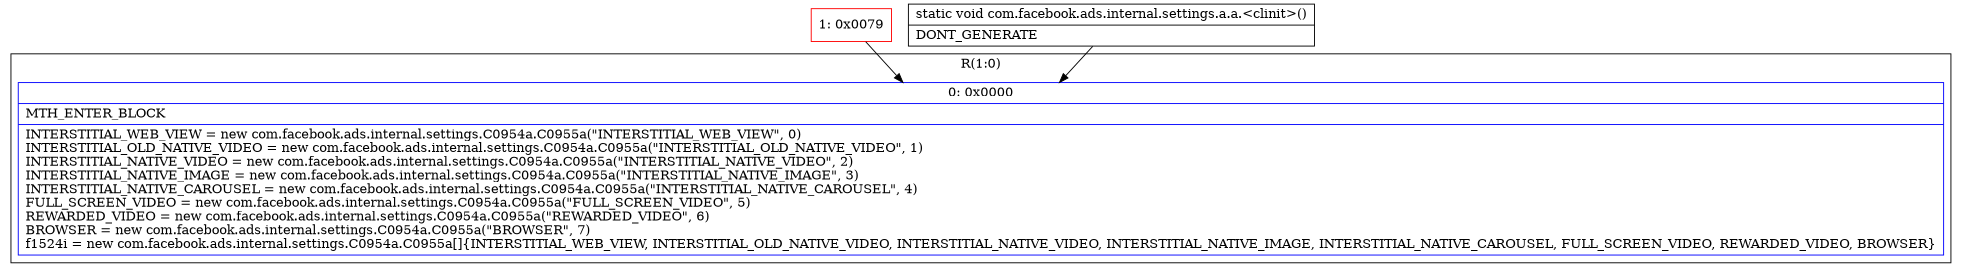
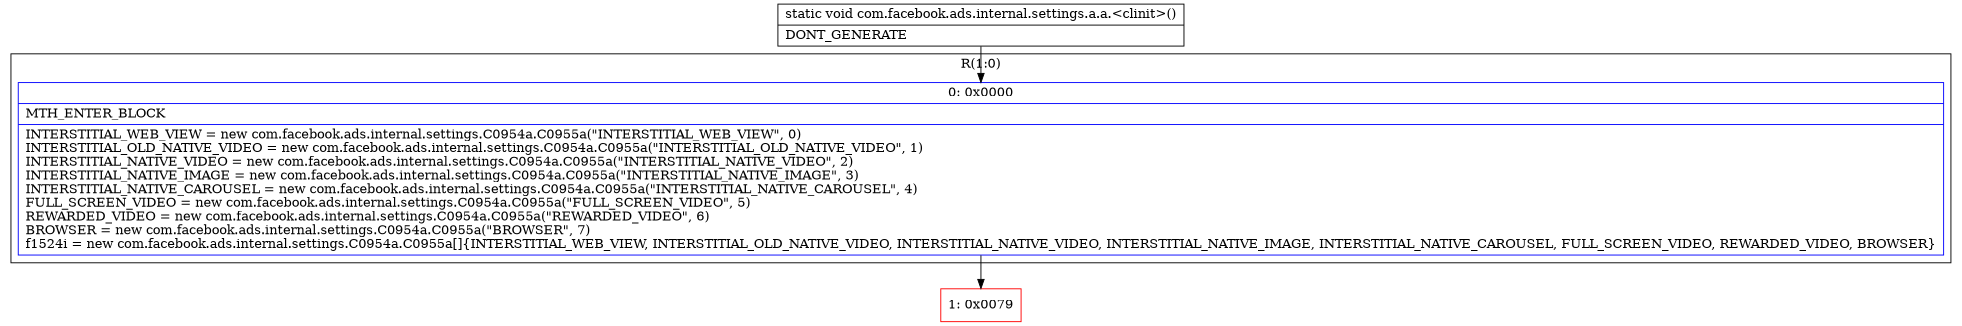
edge "1: 0x0079" -> "0: 0x0000": reversed
